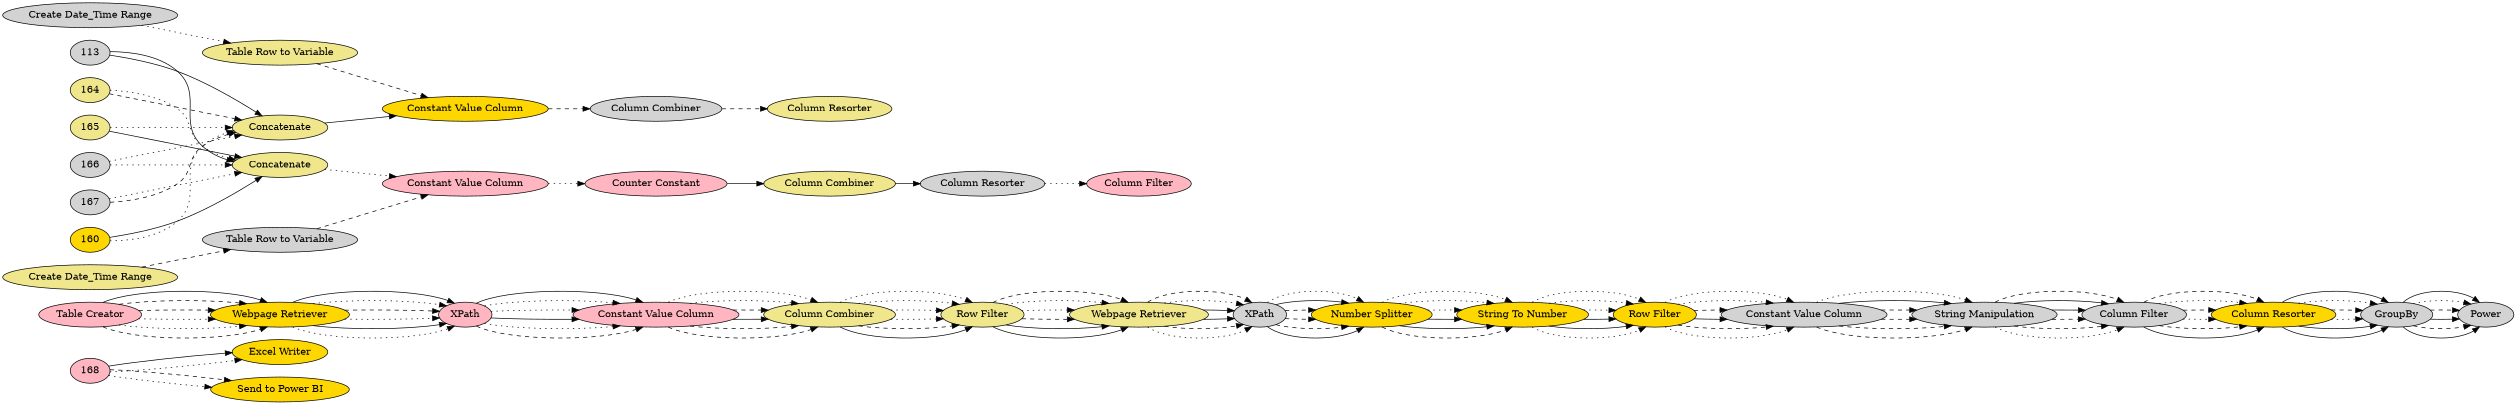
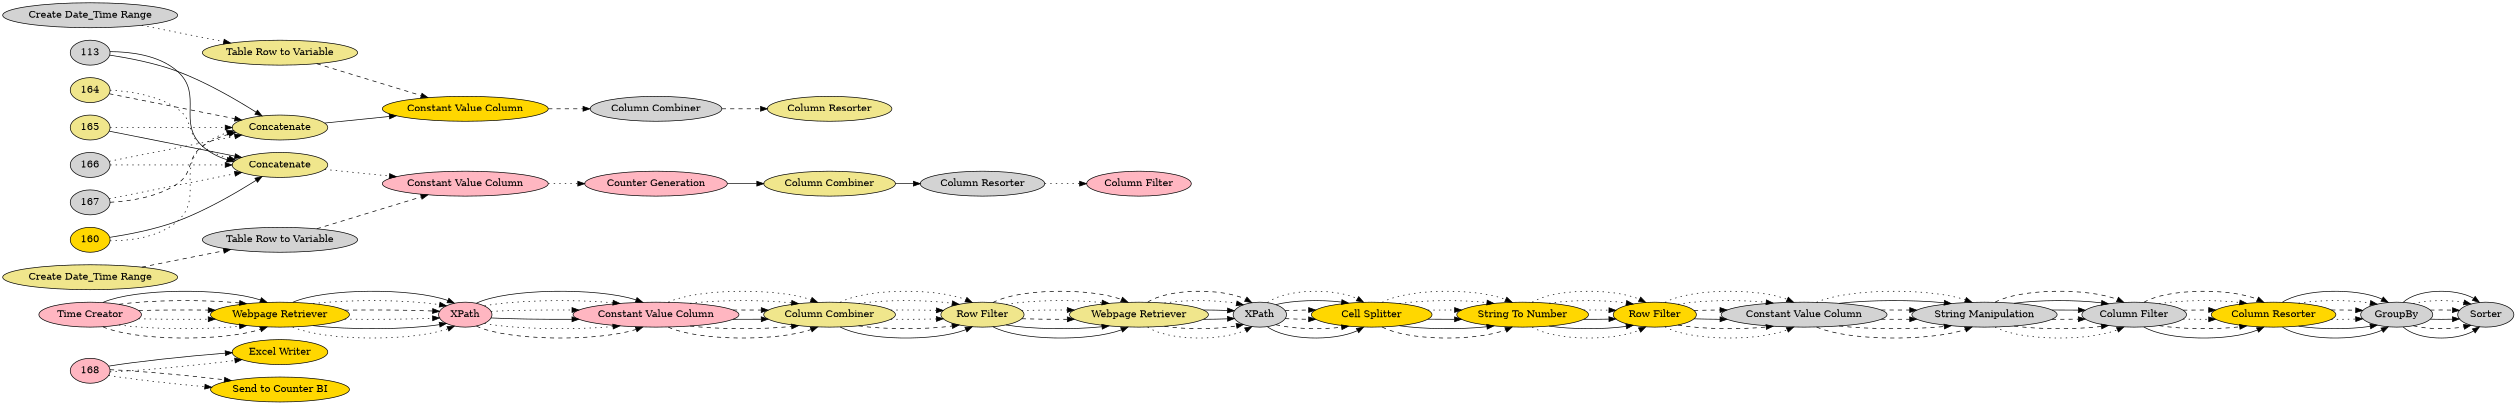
node "Counter Constant": label "Counter Constant" -> "Counter Generation"
node "Table Creator": label "Table Creator" -> "Time Creator"
node "Number Splitter": label "Number Splitter" -> "Cell Splitter"
node "Power": label "Power" -> "Sorter"
node "Send to Power BI": label "Send to Power BI" -> "Send to Counter BI"
